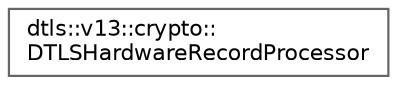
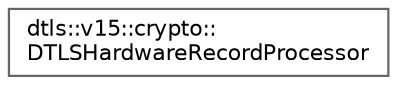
node "dtls::v13::crypto:: DTLSHardwareRecordProcessor": label "dtls::v13::crypto:: DTLSHardwareRecordProcessor" -> "dtls::v15::crypto:: DTLSHardwareRecordProcessor"
